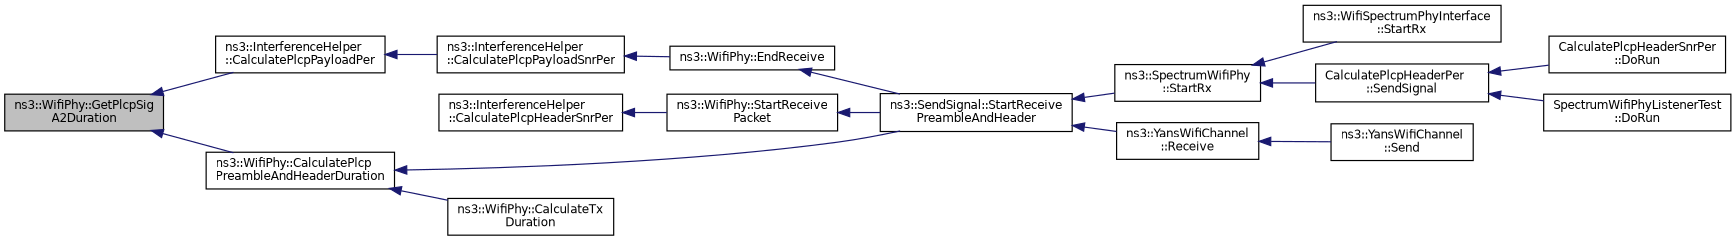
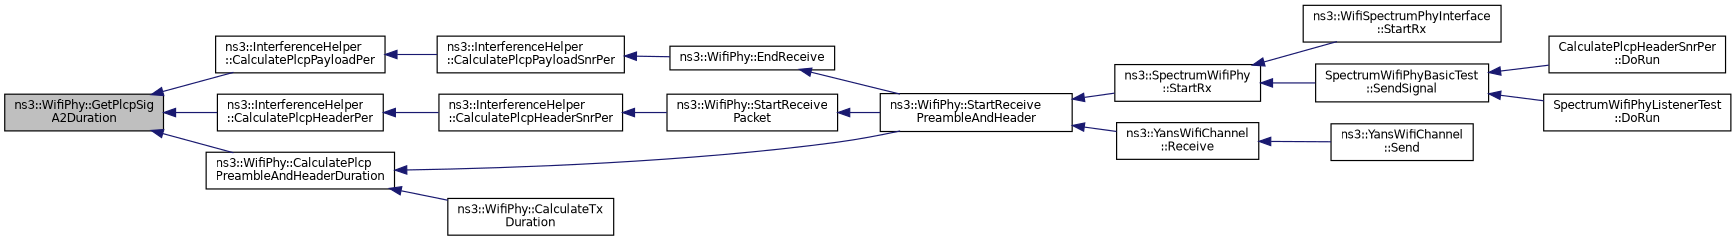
node "CalculatePlcpHeaderPer ::SendSignal": label "CalculatePlcpHeaderPer ::SendSignal" -> "SpectrumWifiPhyBasicTest ::SendSignal"
node "ns3::InterferenceHelper ::CalculatePlcpHeaderPer": added
node "ns3::SendSignal::StartReceive PreambleAndHeader": label "ns3::SendSignal::StartReceive PreambleAndHeader" -> "ns3::WifiPhy::StartReceive PreambleAndHeader"
